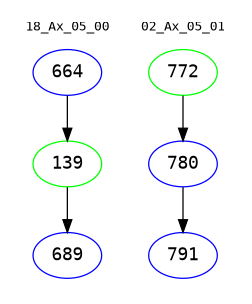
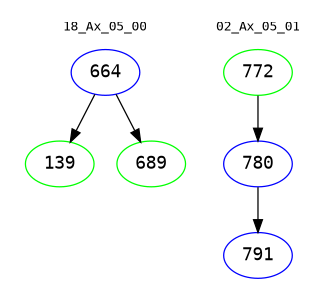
edge "139" -> "689": now "664" -> "689"
node "689": color blue -> green
